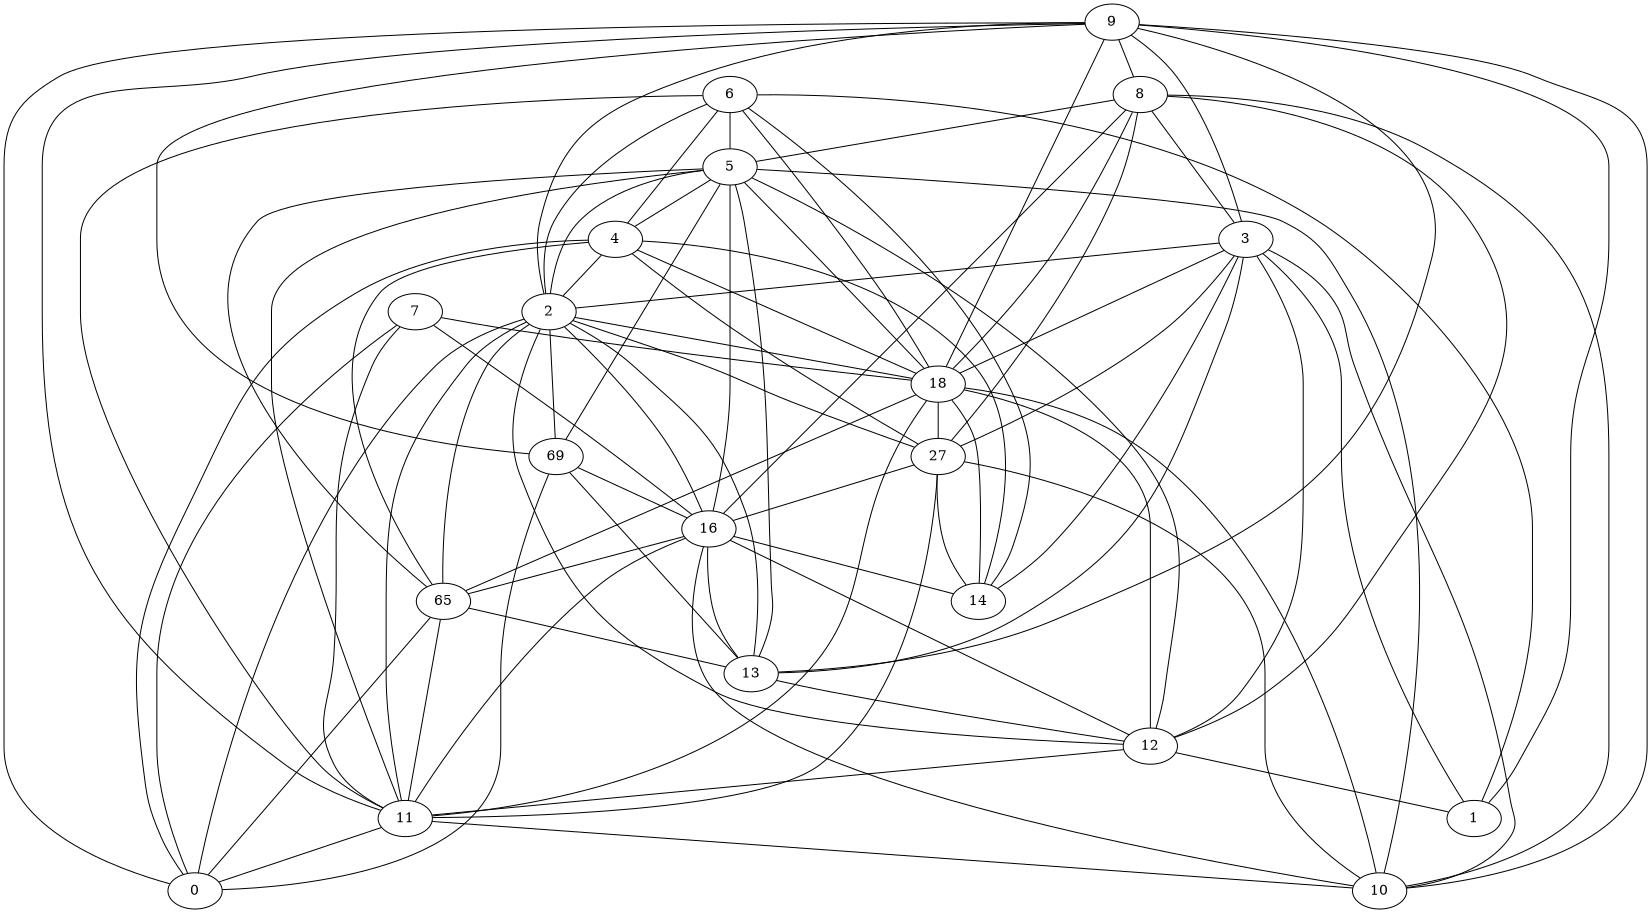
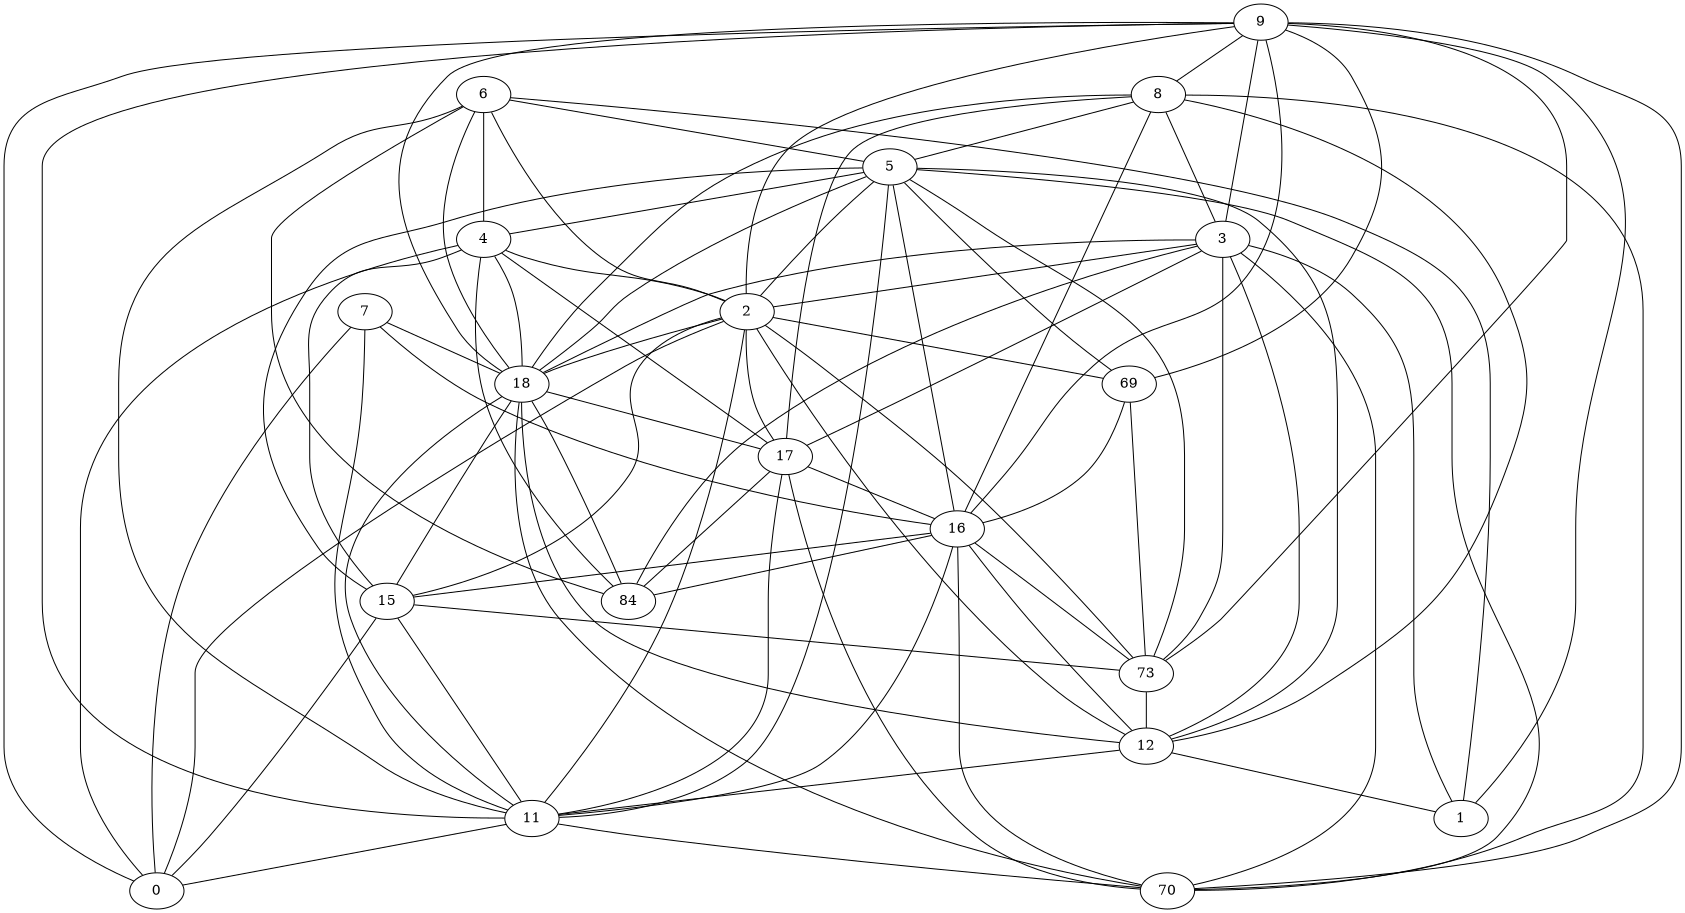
edge "2" -- "16": now "9" -- "16"
node "27": label "27" -> "17"
node "65": label "65" -> "15"
node "14": label "14" -> "84"
node "13": label "13" -> "73"
edge "69" -- "0": removed
node "10": label "10" -> "70"
